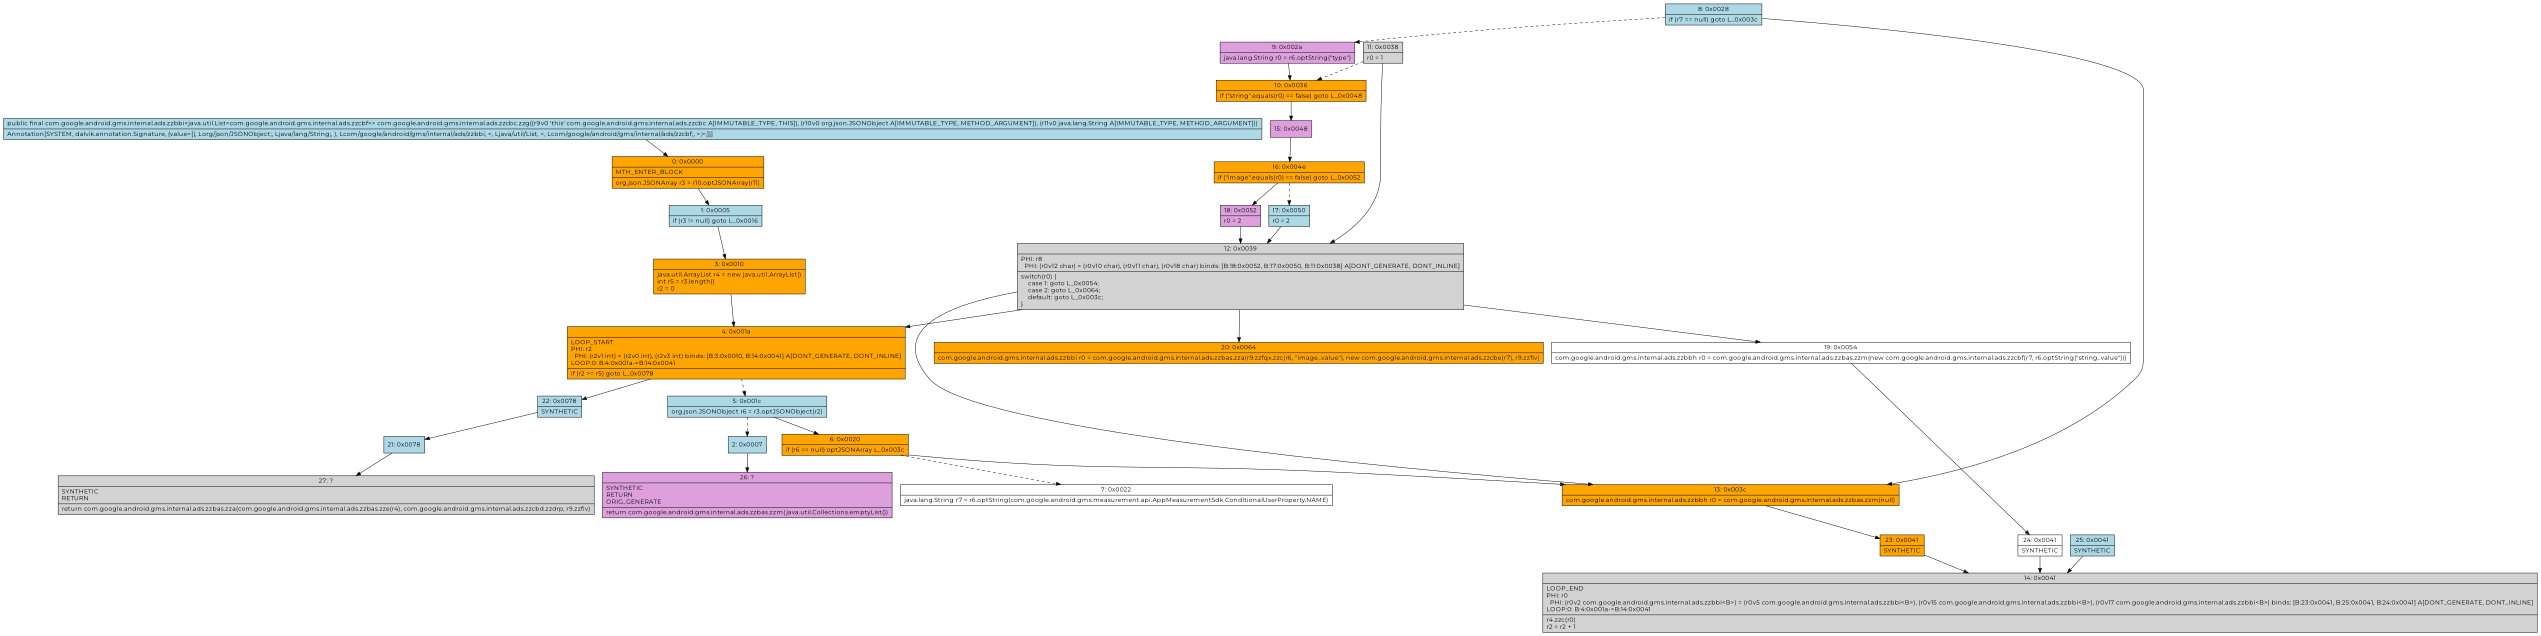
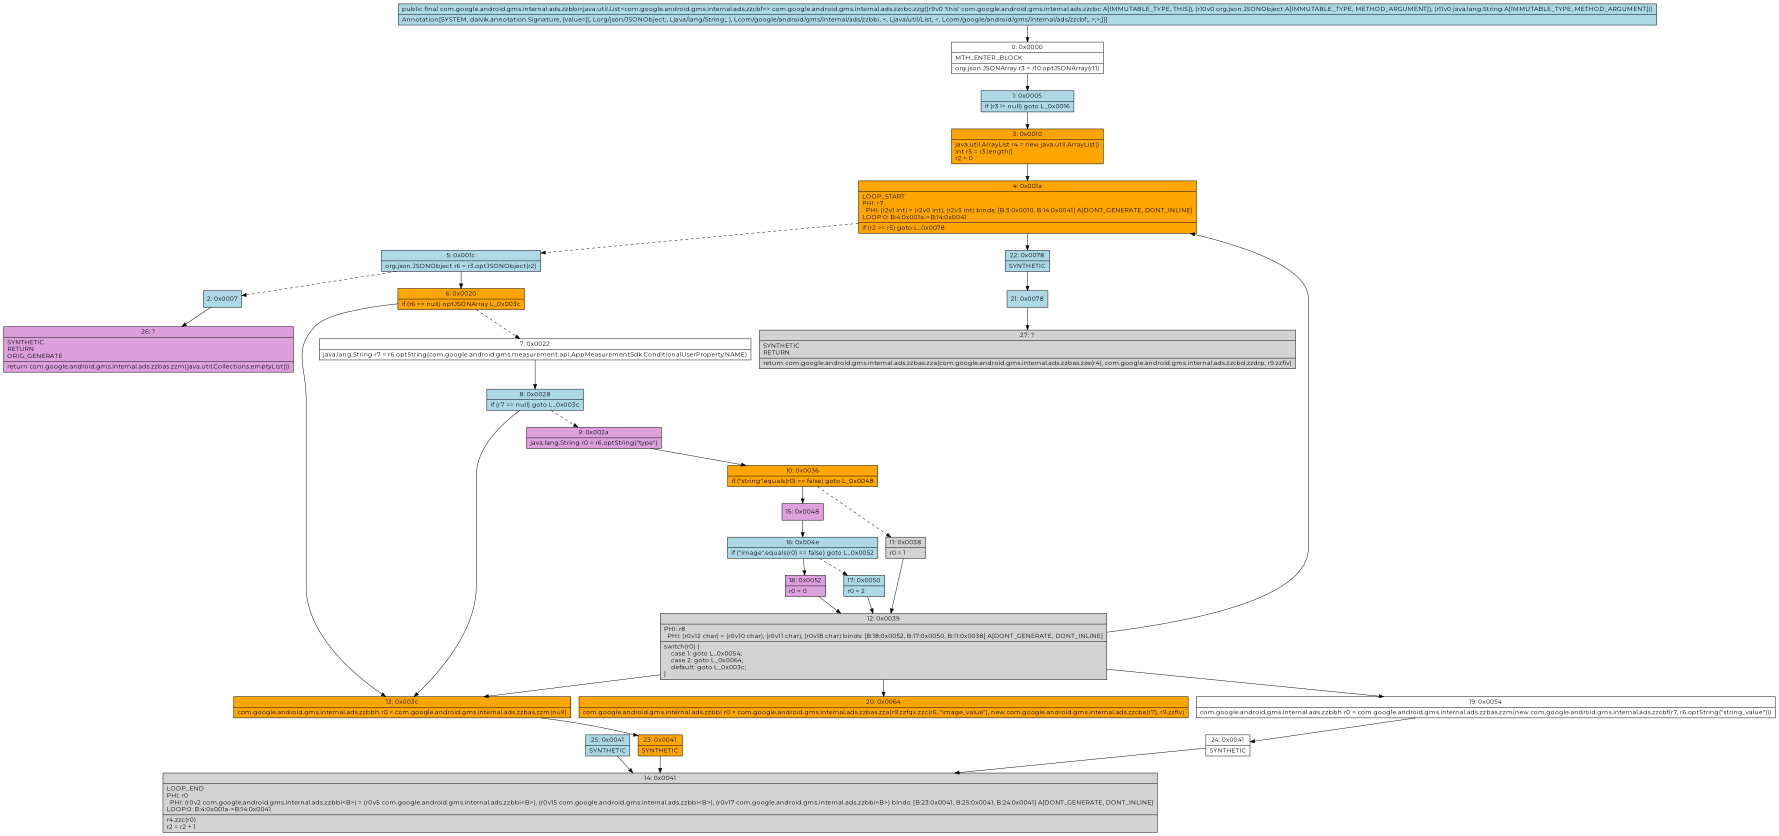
edge "11: 0x0038" -> "10: 0x0036": reversed
node "0: 0x0000": fillcolor orange -> white
node "16: 0x004e": fillcolor orange -> lightblue
node "18: 0x0052": text "r0 = 2" -> "r0 = 0"
node "4: 0x001a": text "PHI: r2" -> "PHI: r7"
edge "7: 0x0022" -> "8: 0x0028": added
